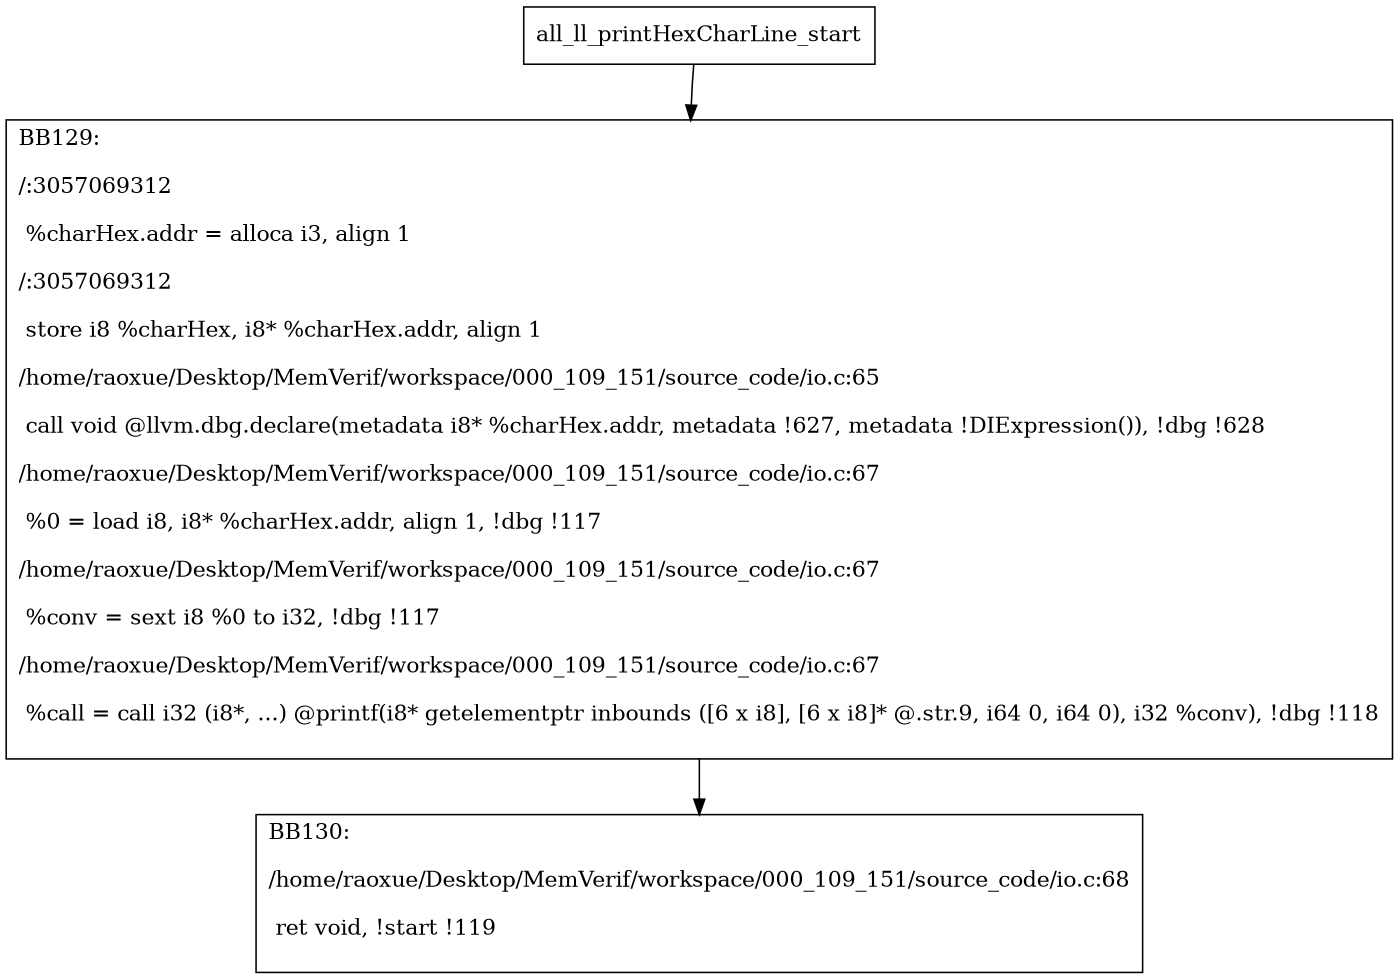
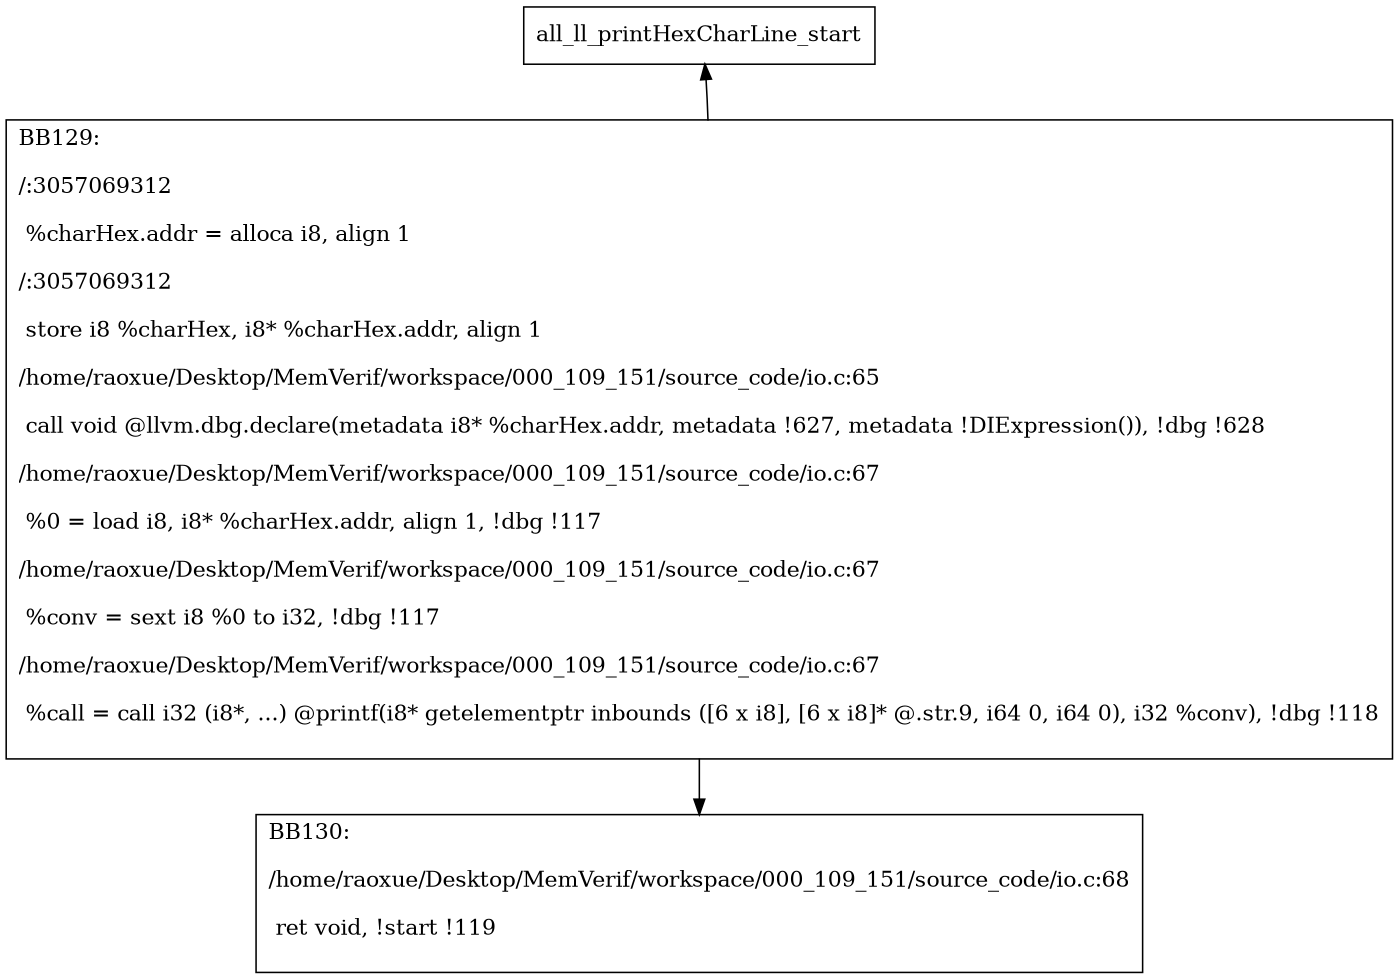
edge "all_ll_printHexCharLine_start" -> "BB129:": reversed
node "BB129:": text "%charHex.addr = alloca i3, align 1" -> "%charHex.addr = alloca i8, align 1"
